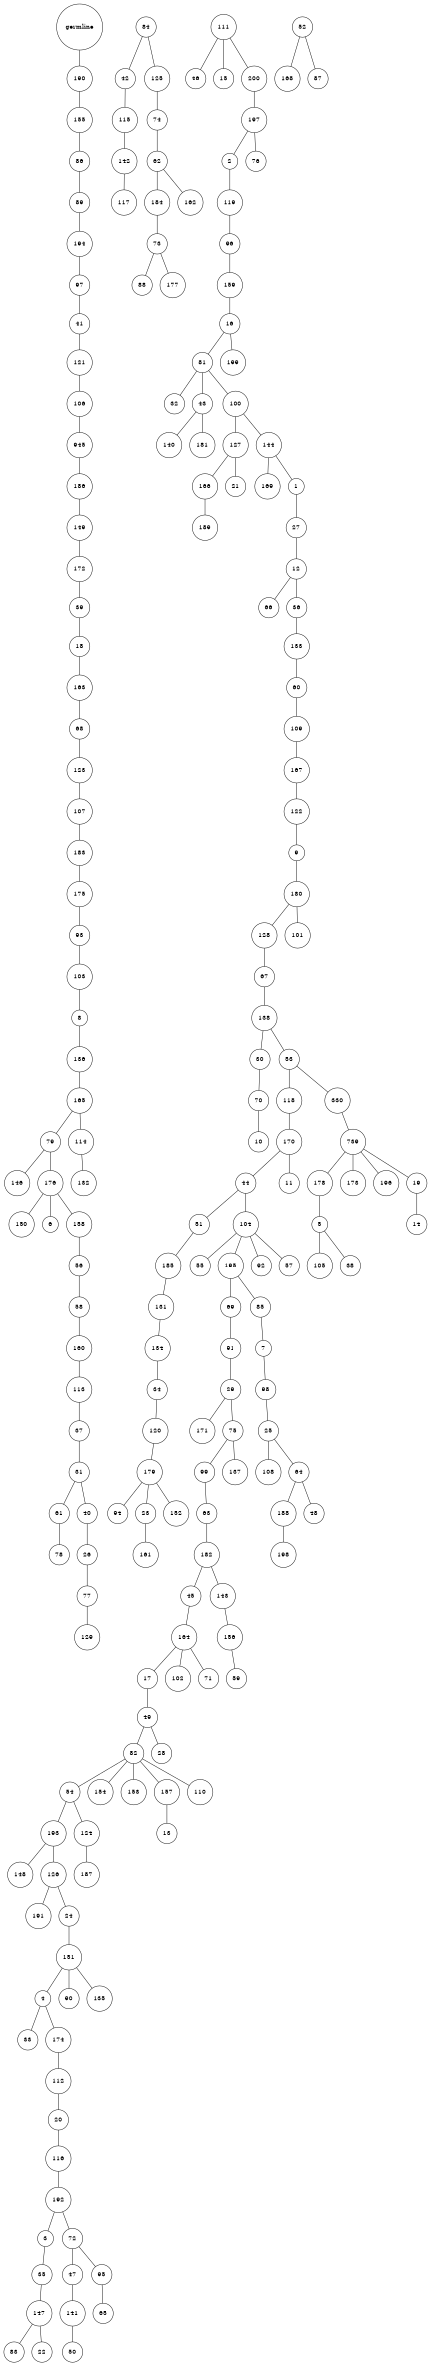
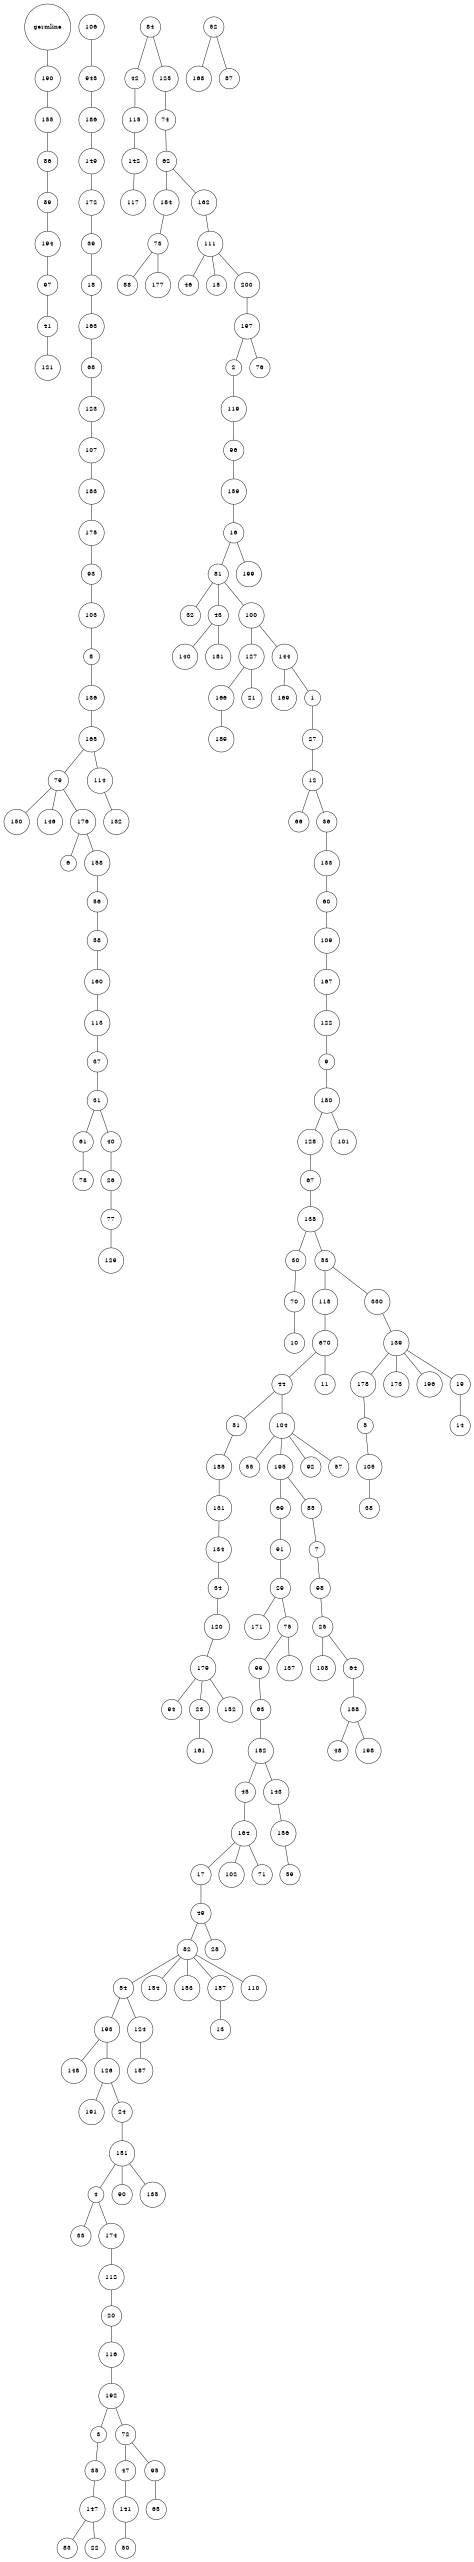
edge "162" -- "111": added
edge "121" -- "106": removed
node "170": label "170" -> "670"
node "739": label "739" -> "139"
edge "176" -- "150": now "79" -- "150"
edge "5" -- "38": now "105" -- "38"
edge "64" -- "48": now "188" -- "48"
